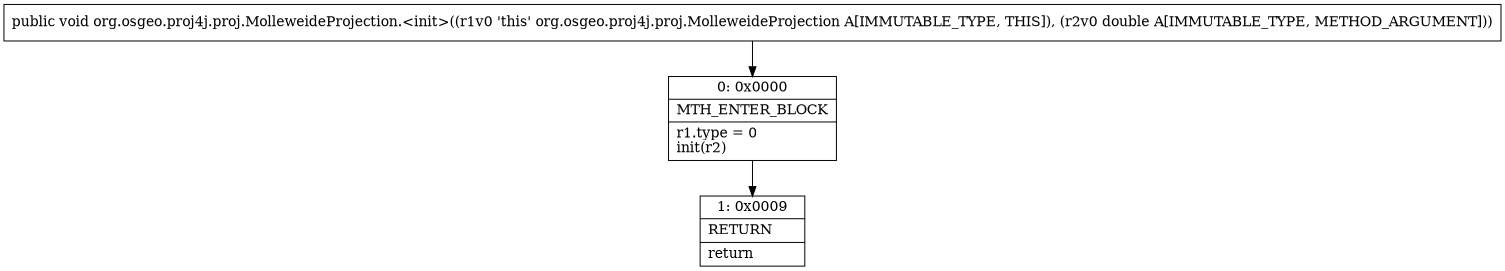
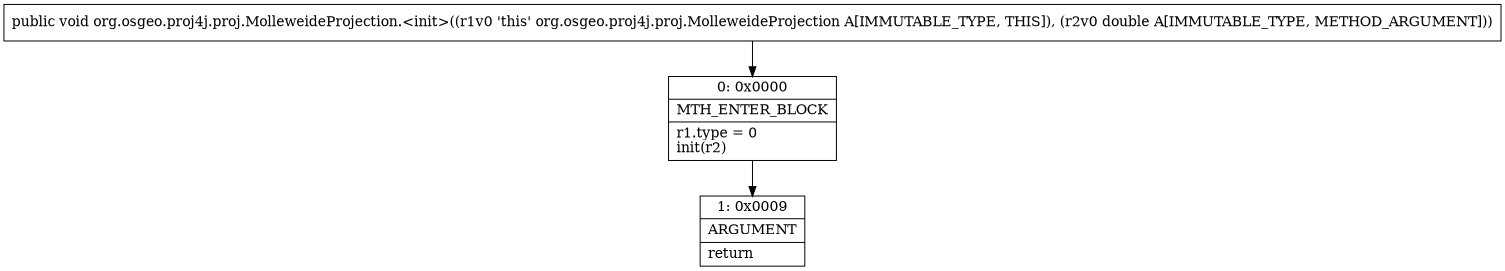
node "1: 0x0009": text "RETURN" -> "ARGUMENT"
